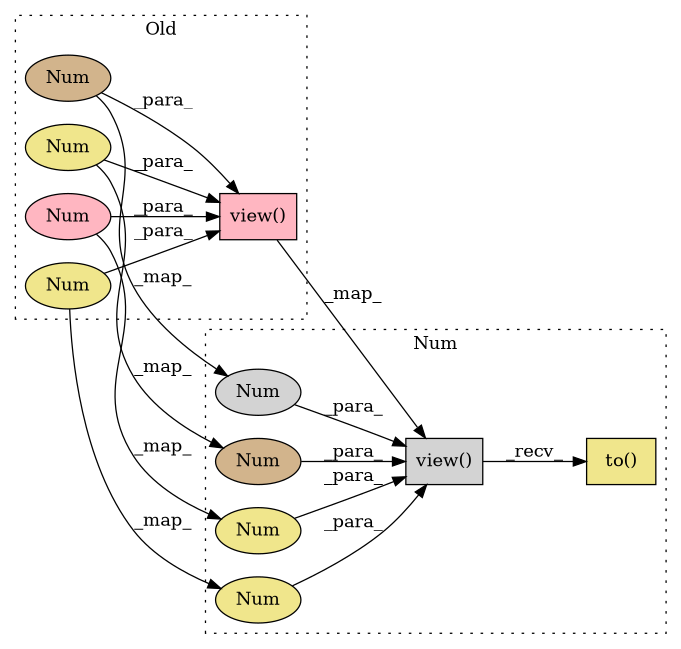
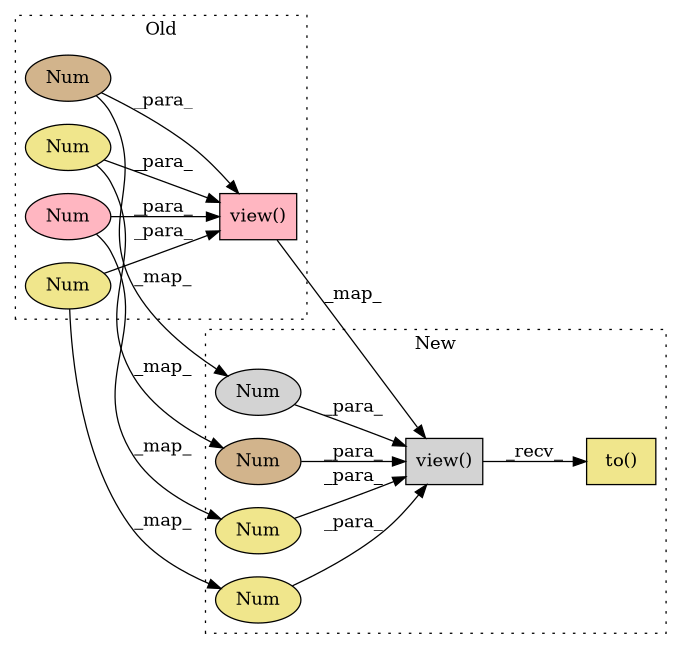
cluster "Num": label "Num" -> "New"
